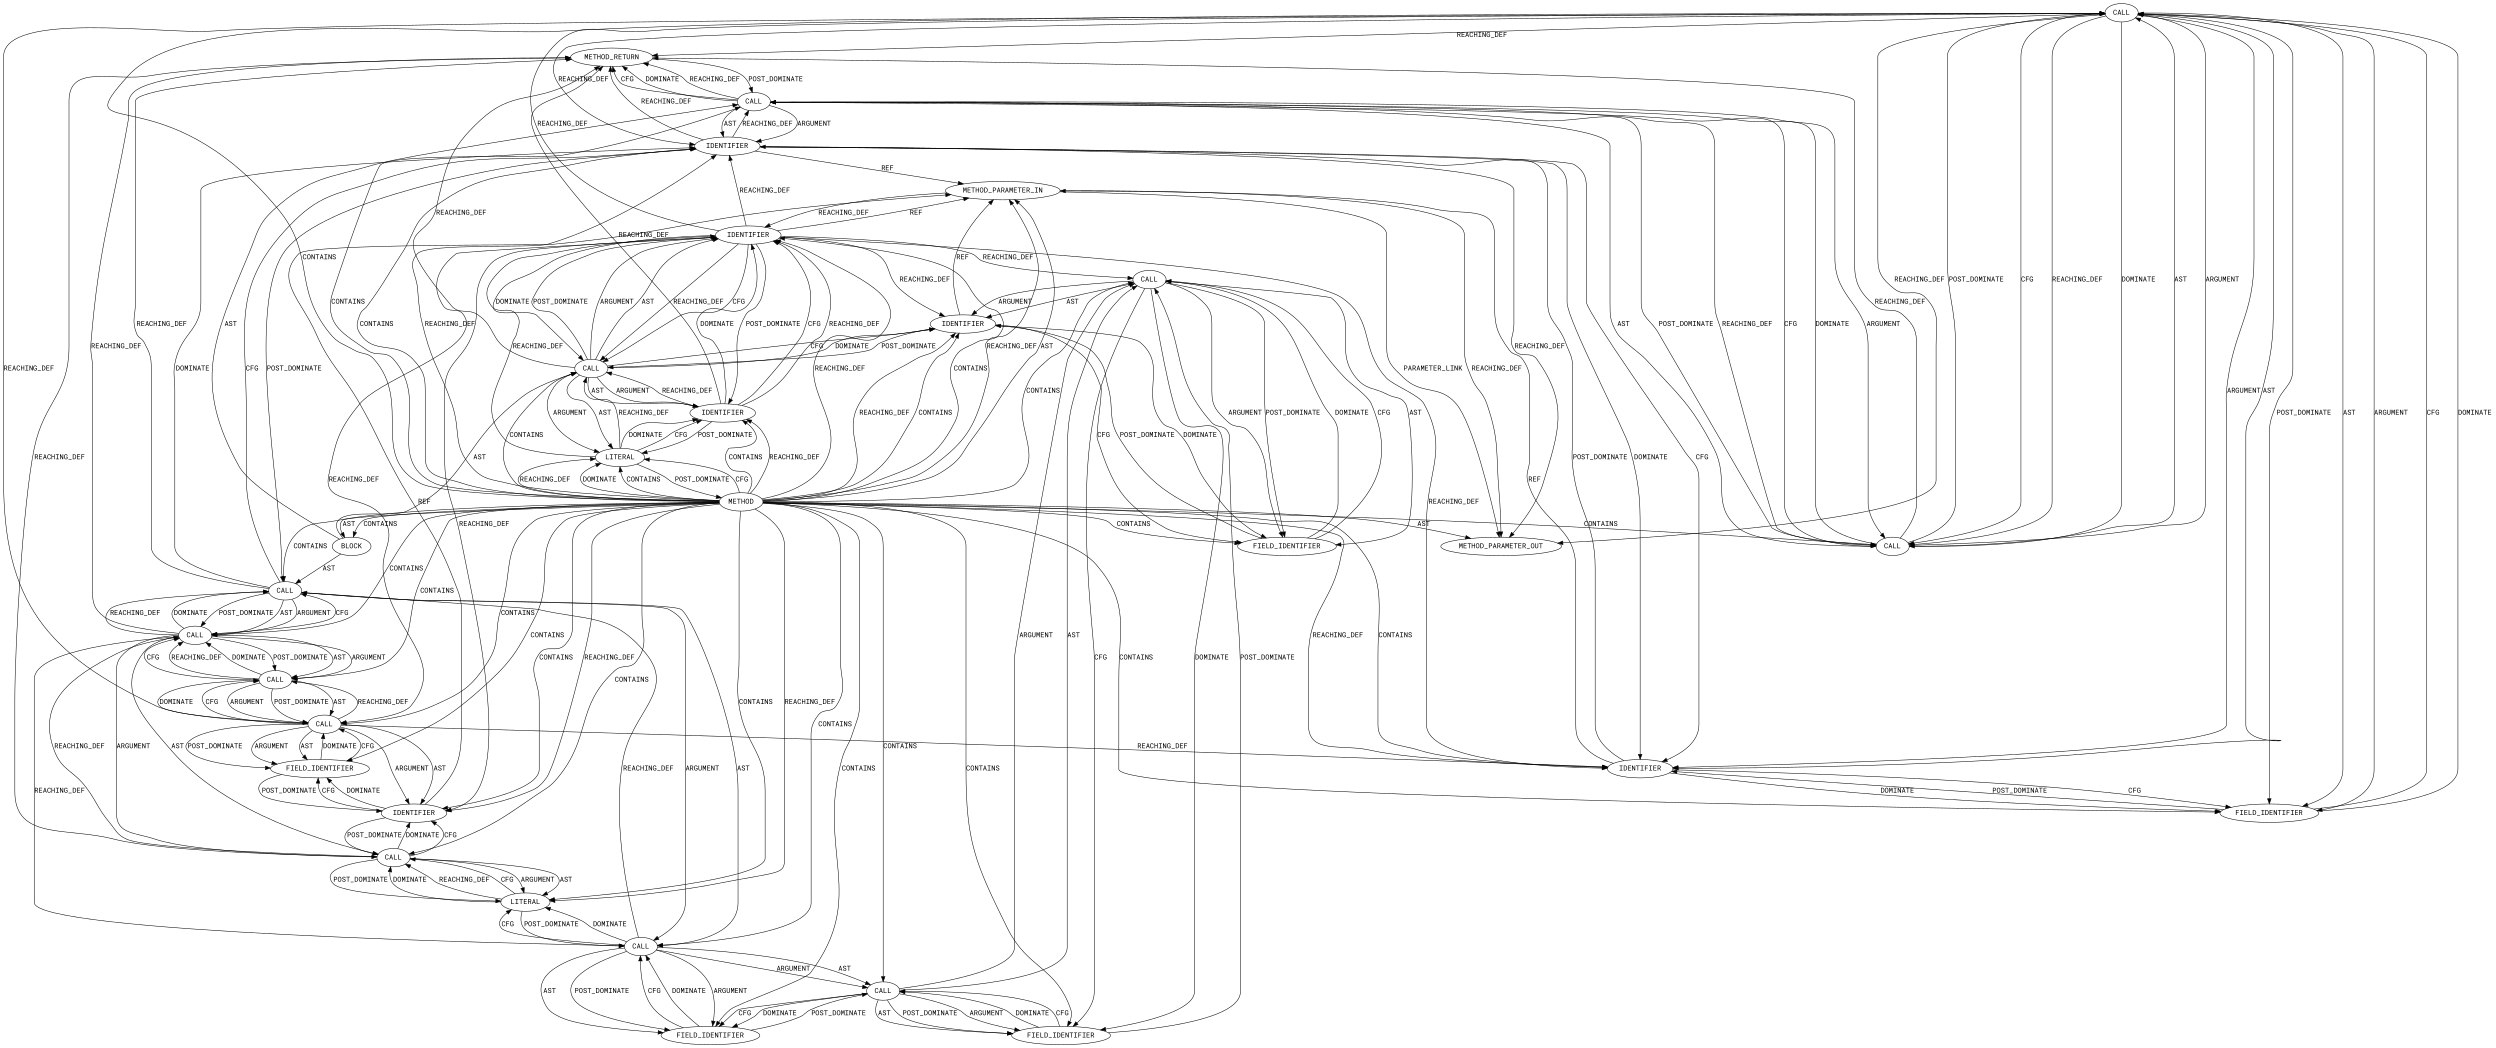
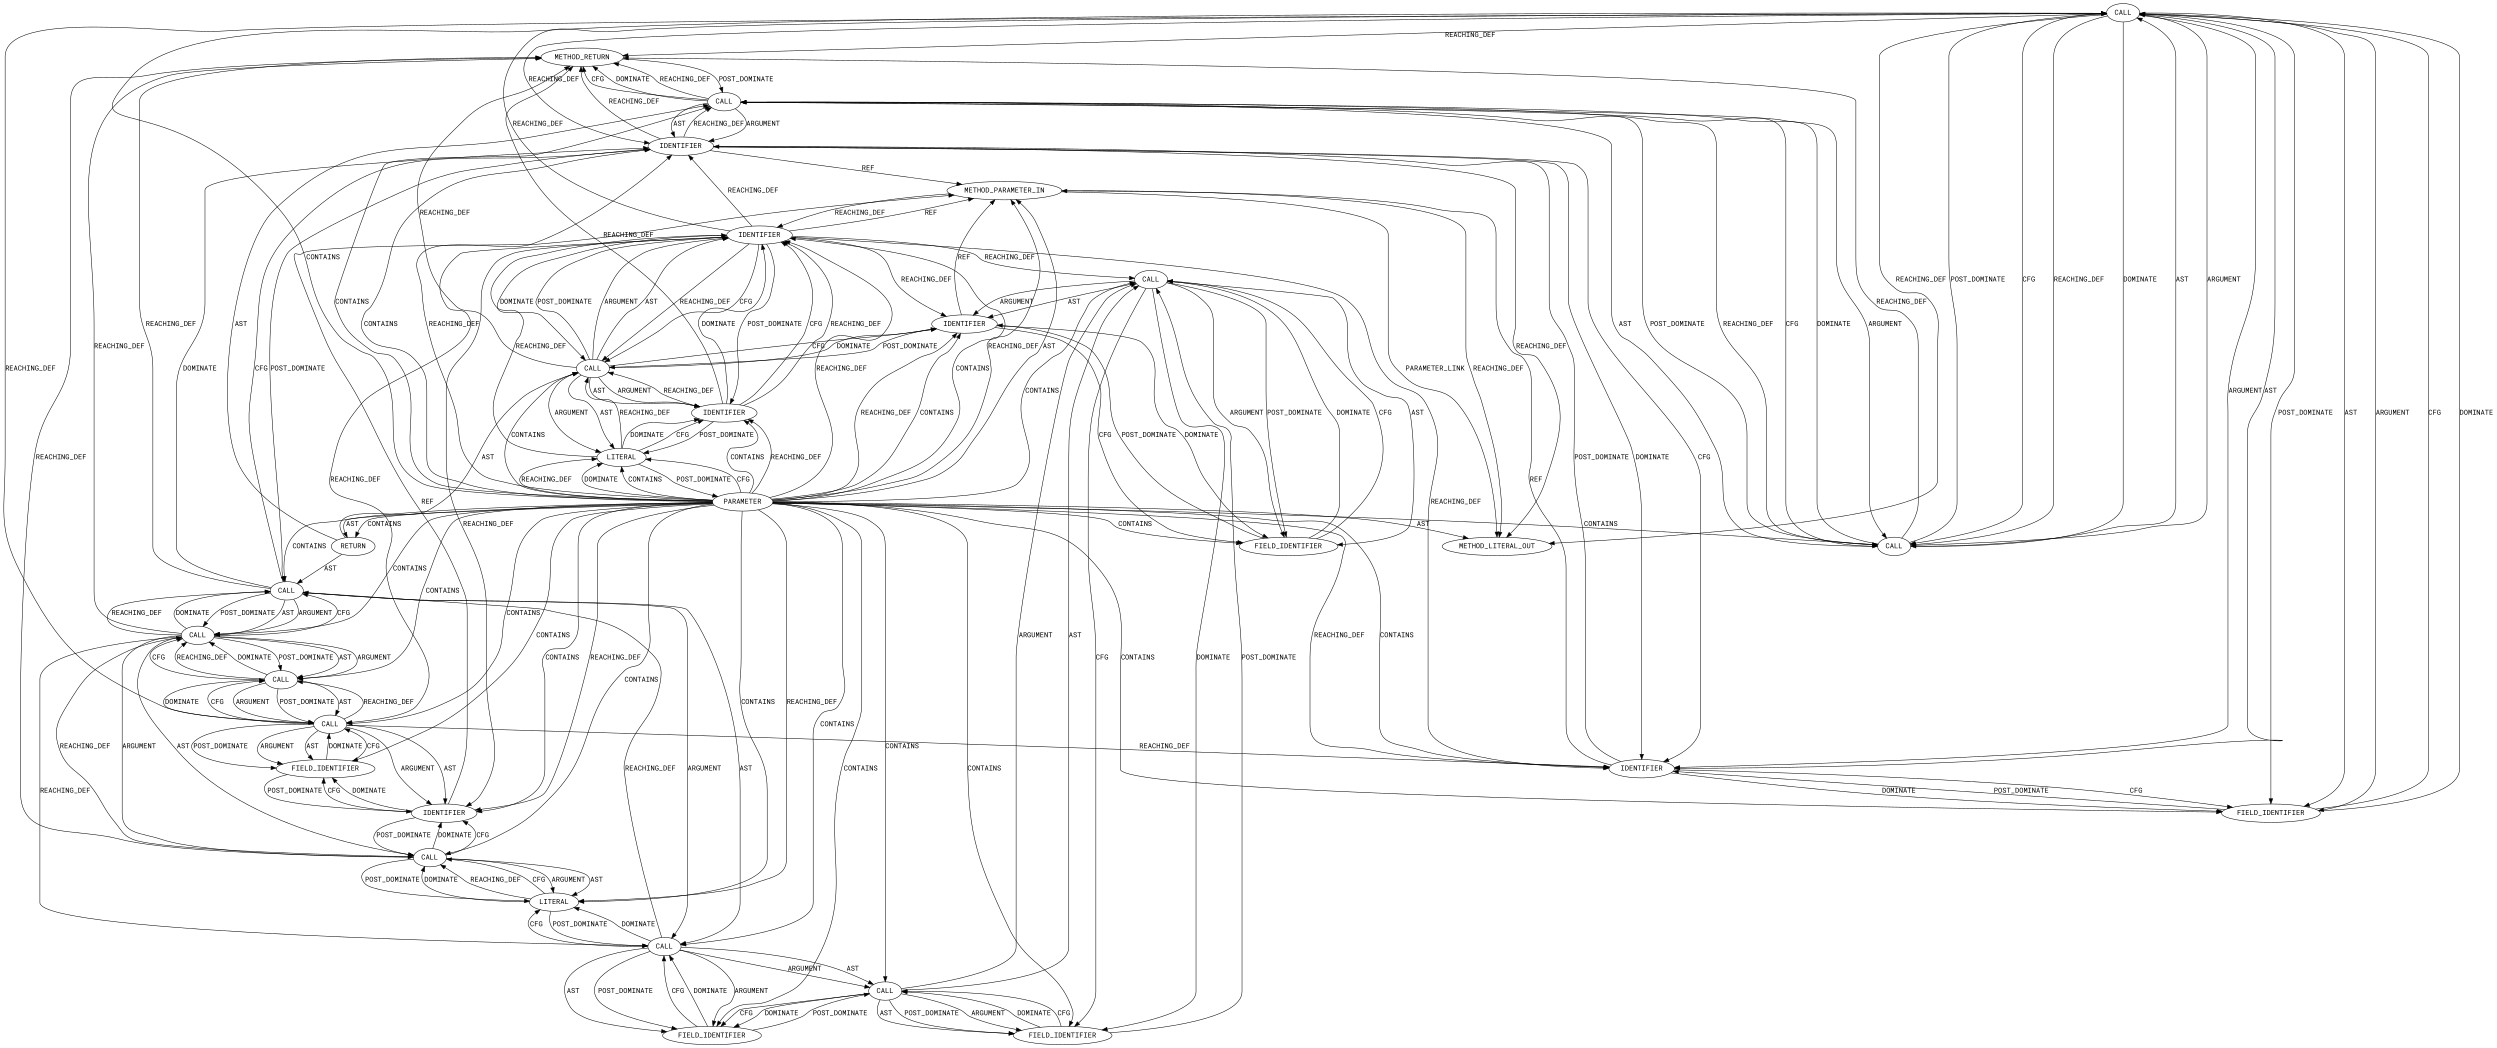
node "METHOD": label "METHOD" -> "PARAMETER"
node "BLOCK": label "BLOCK" -> "RETURN"
node "METHOD_PARAMETER_OUT": label "METHOD_PARAMETER_OUT" -> "METHOD_LITERAL_OUT"
